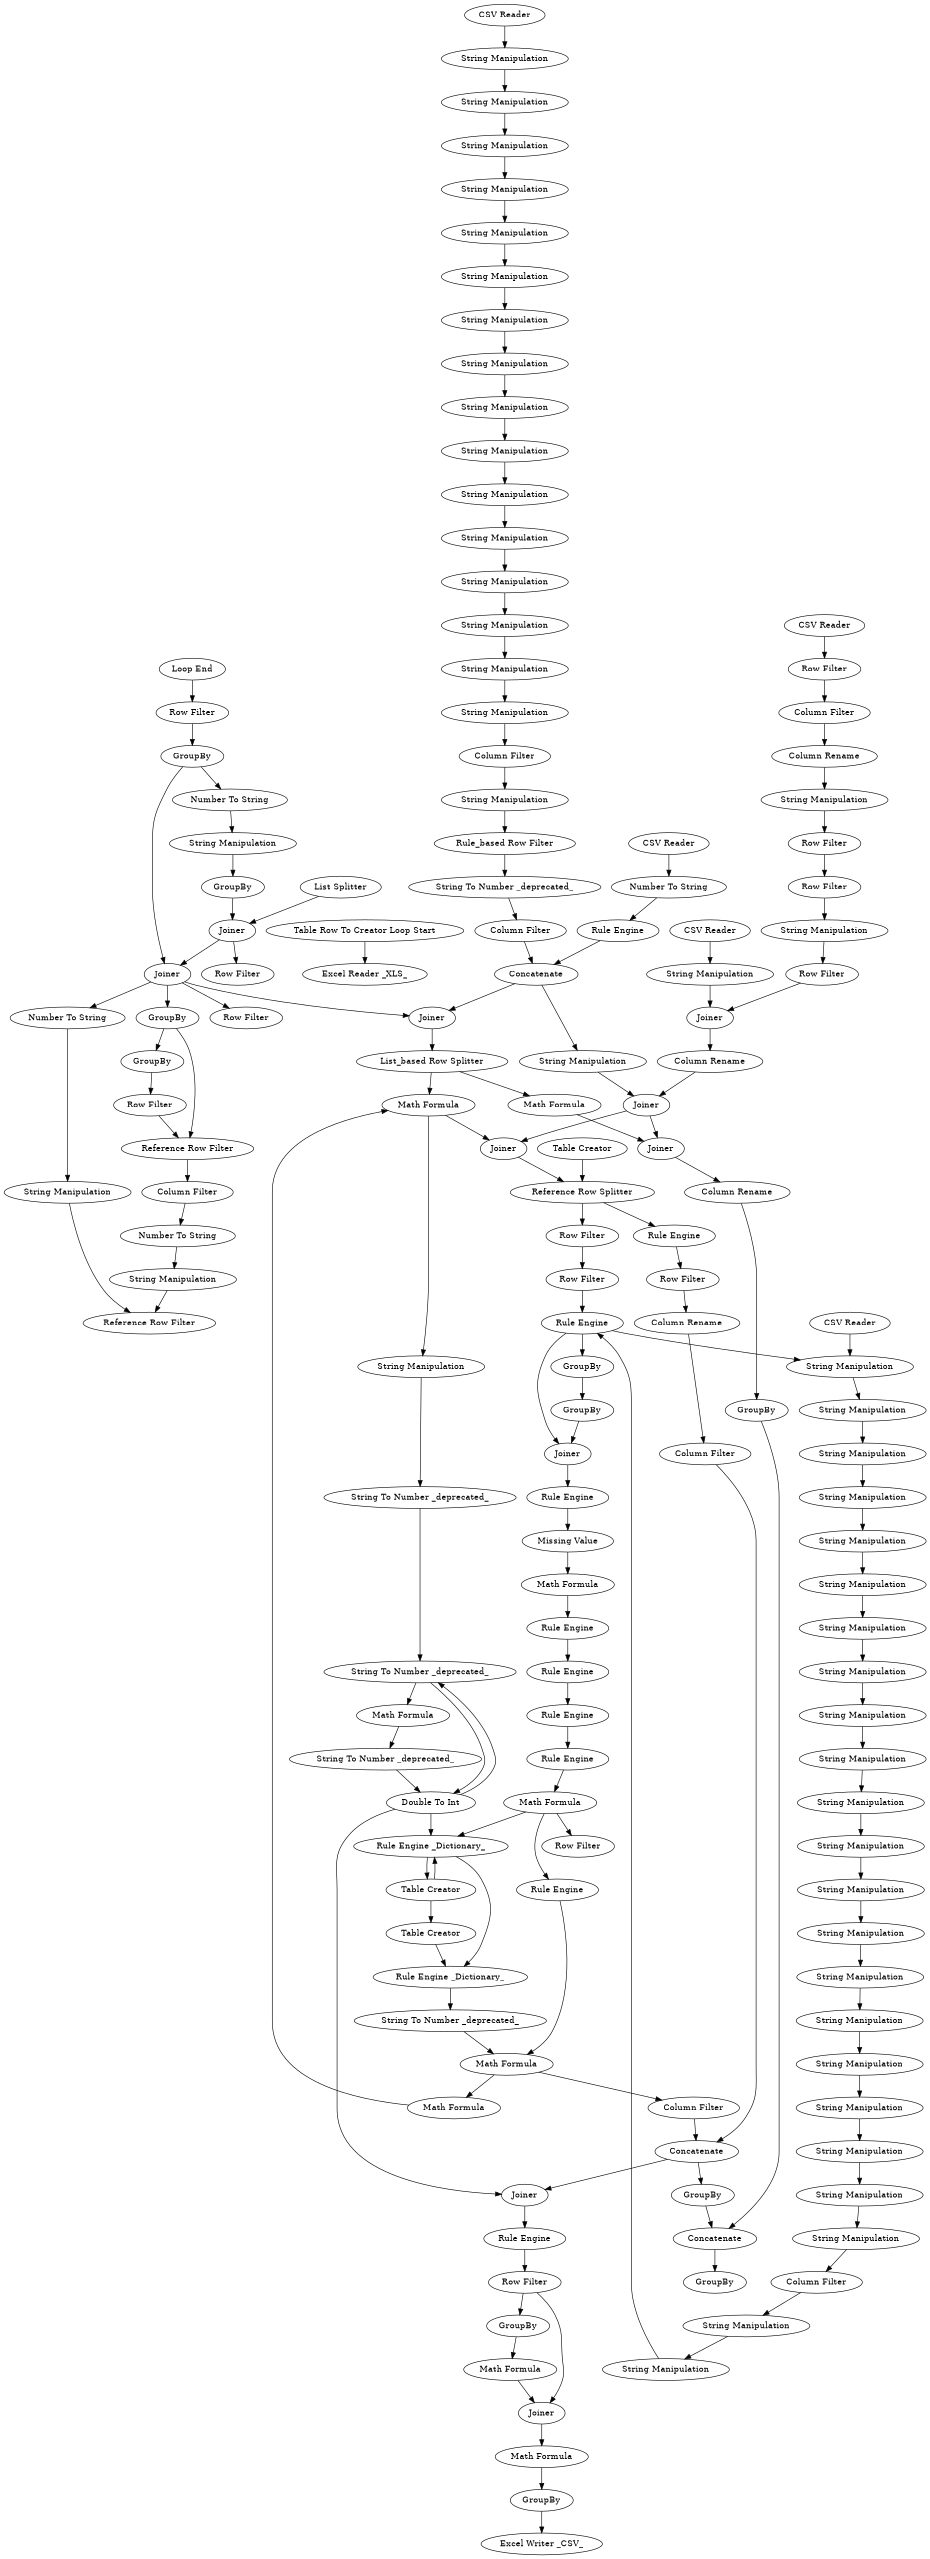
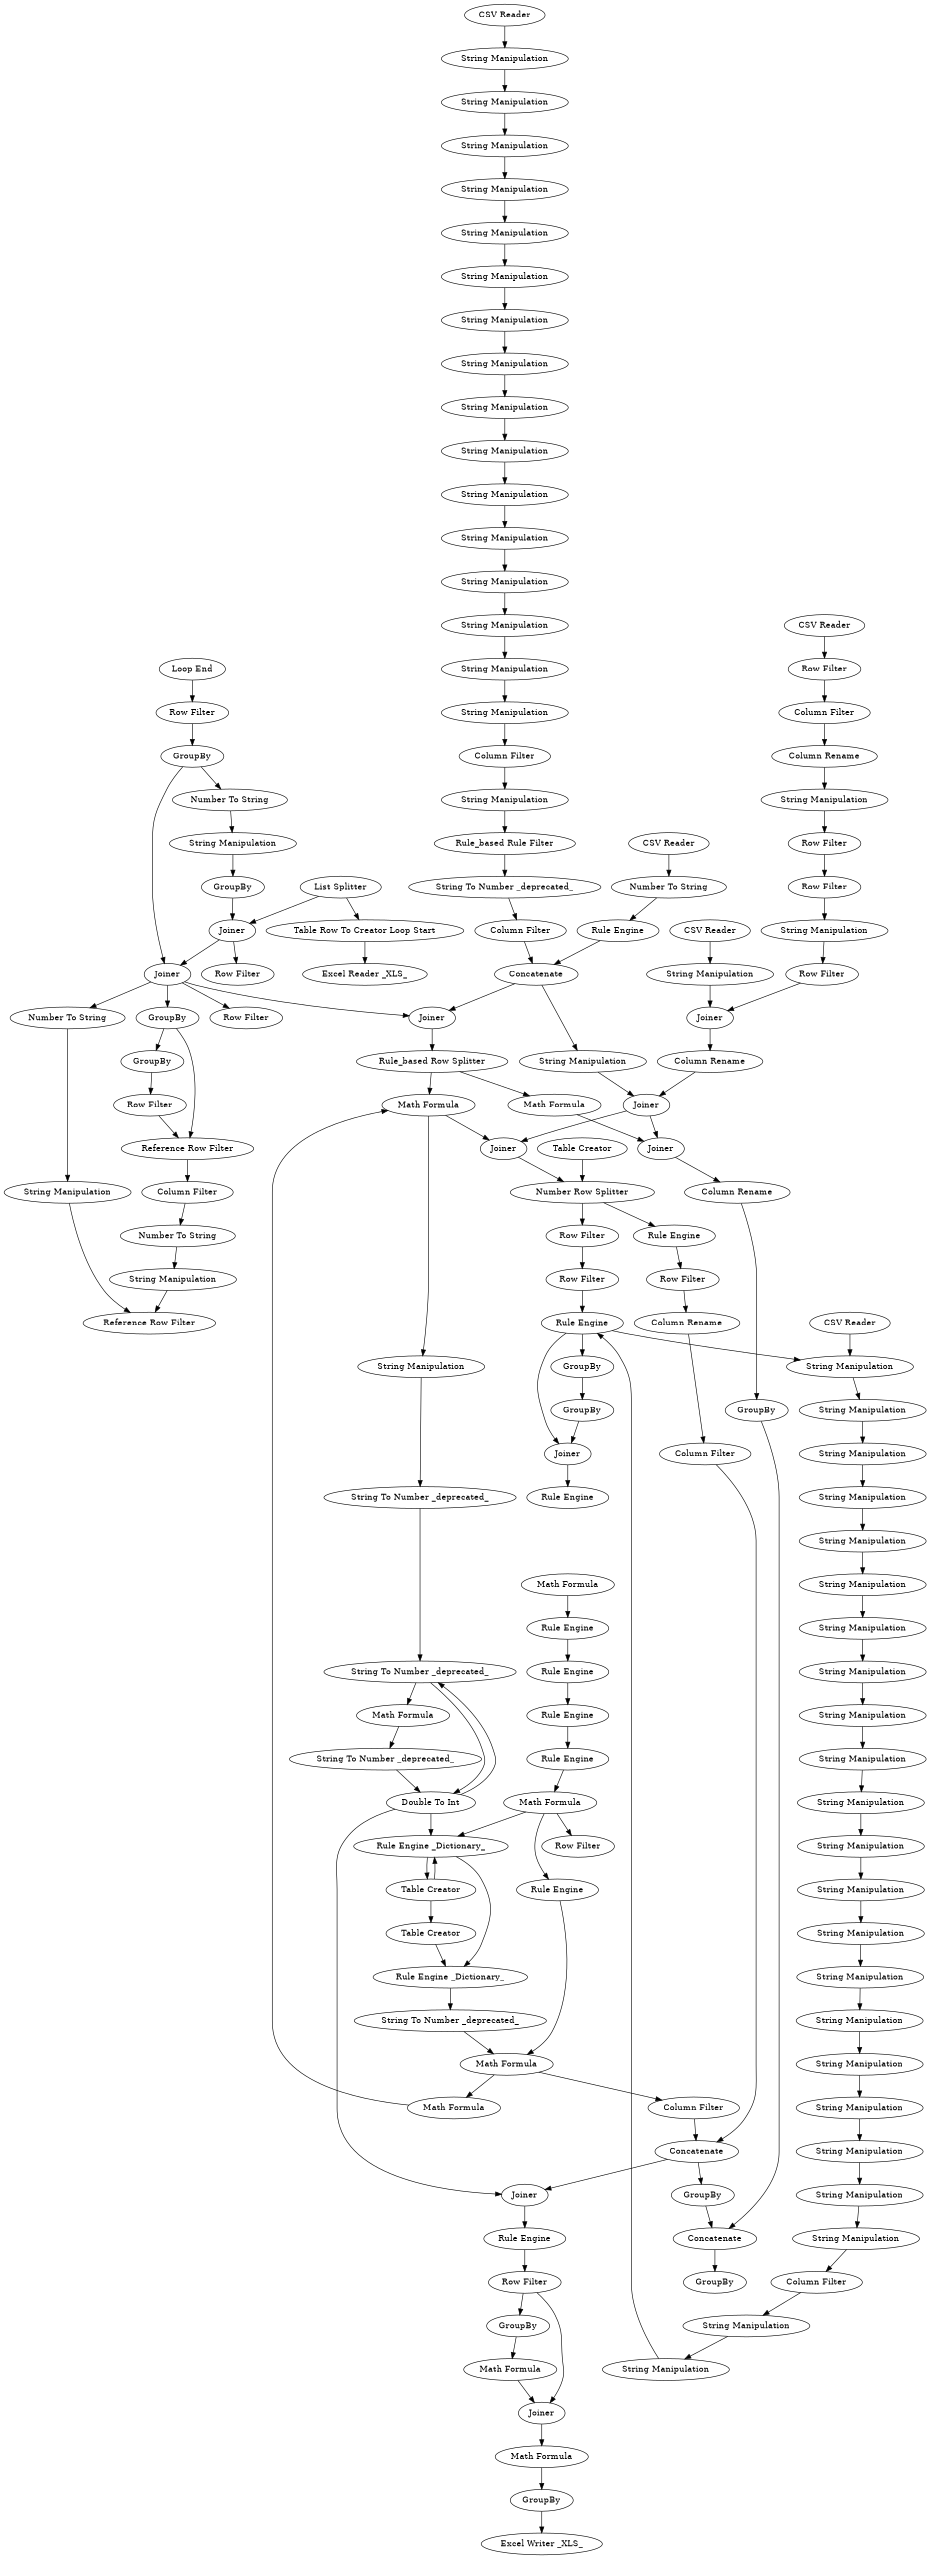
node "Rule_based Row Filter": label "Rule_based Row Filter" -> "Rule_based Rule Filter"
edge "List Splitter" -> "Table Row To Creator Loop Start": added
node "List_based Row Splitter": label "List_based Row Splitter" -> "Rule_based Row Splitter"
node "Reference Row Splitter": label "Reference Row Splitter" -> "Number Row Splitter"
node "Missing Value": removed
node "Excel Writer _CSV_": label "Excel Writer _CSV_" -> "Excel Writer _XLS_"
